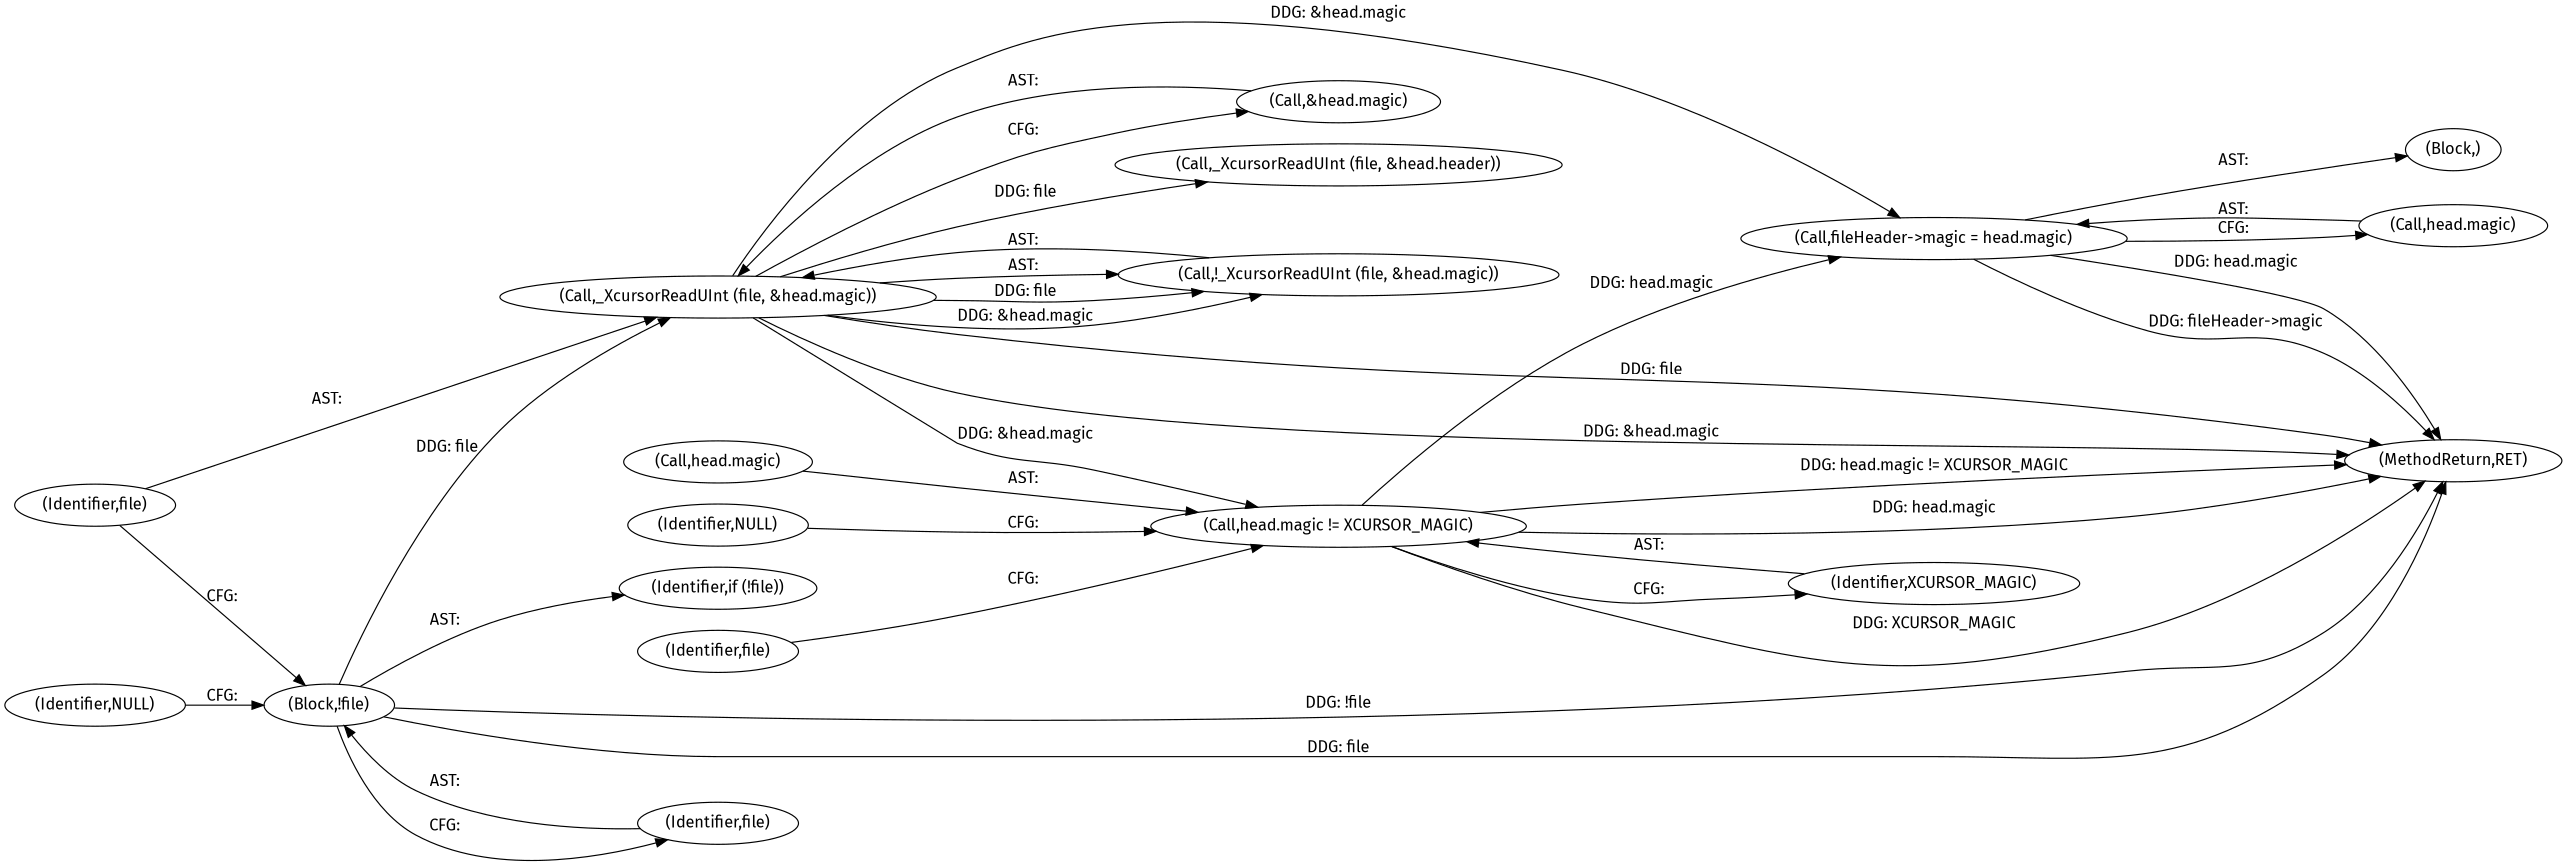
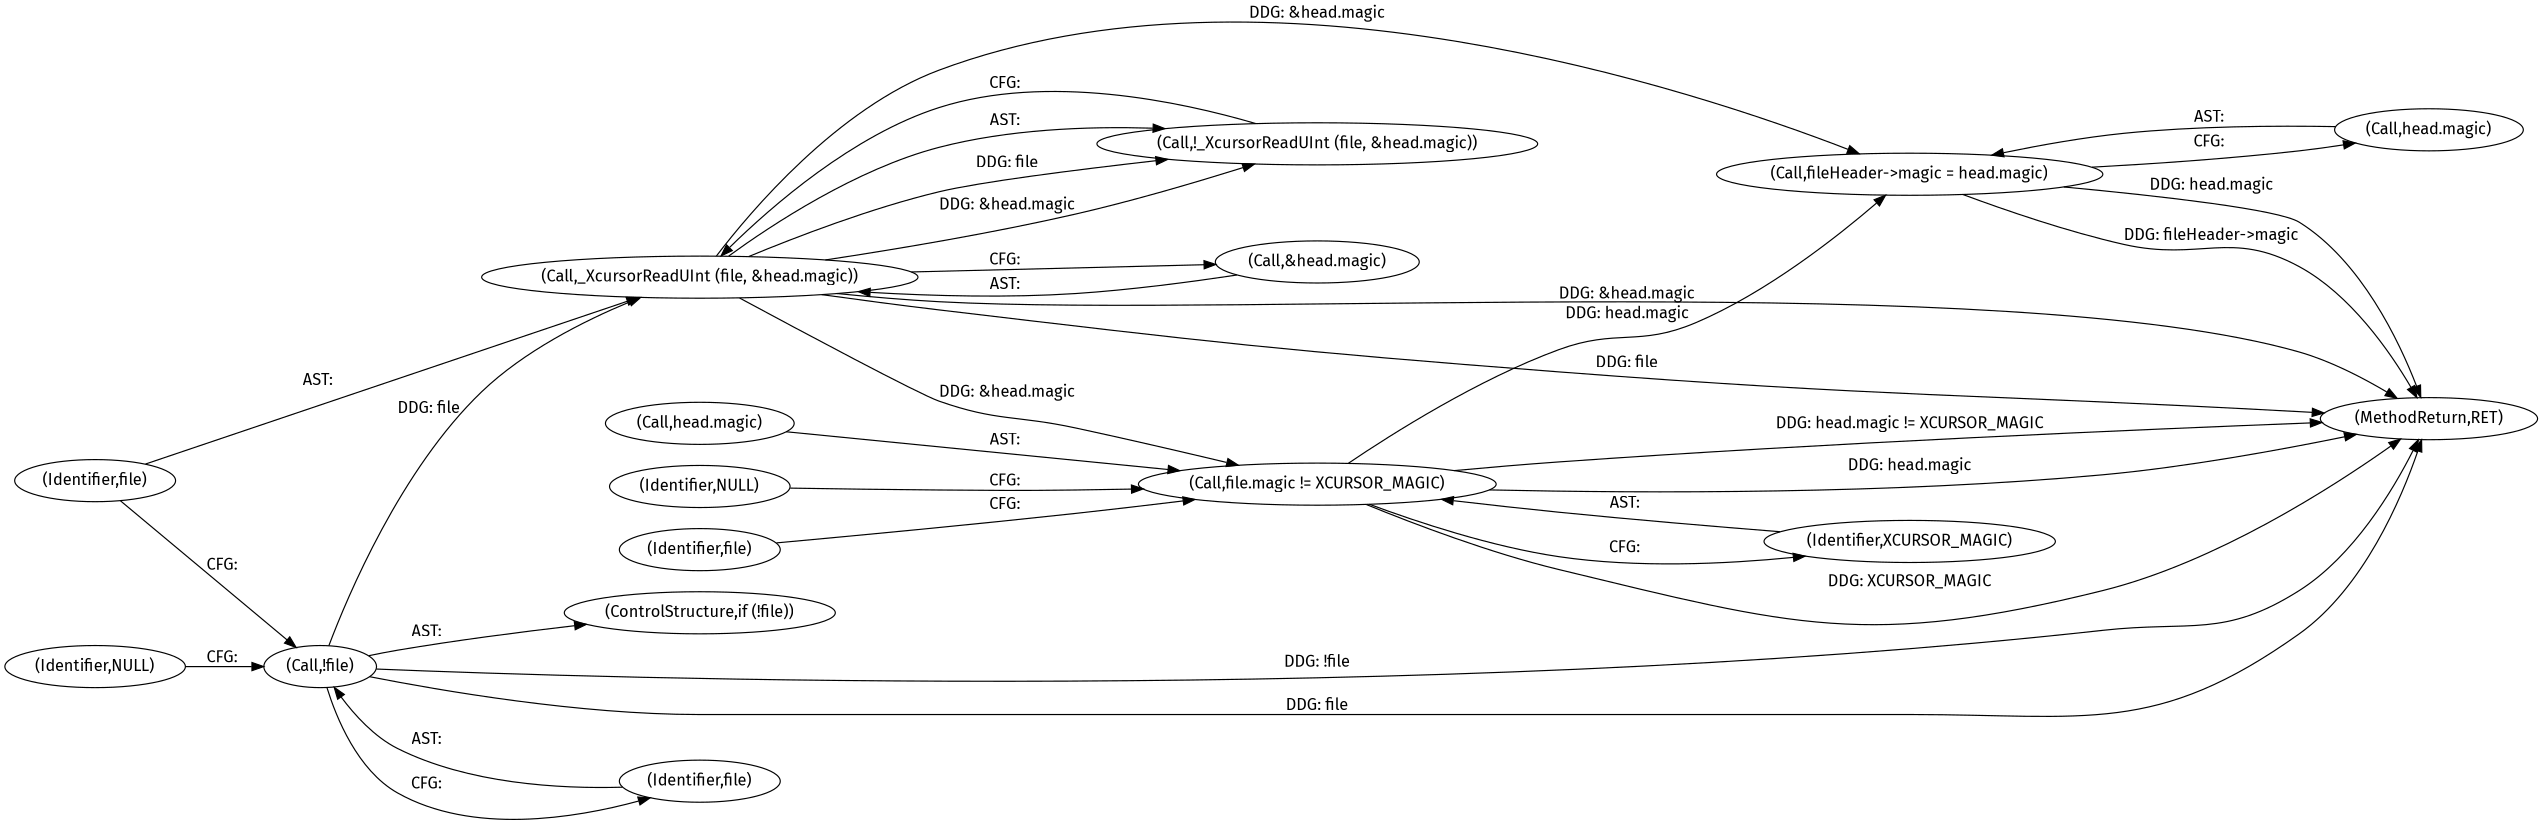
node "(Block,)": removed
node "(Call,_XcursorReadUInt (file, &head.header))": removed
edge "(Call,!_XcursorReadUInt (file, &head.magic))" -> "(Call,_XcursorReadUInt (file, &head.magic))": label "AST: " -> "CFG: "
node "(Call,head.magic != XCURSOR_MAGIC)": label "(Call,head.magic != XCURSOR_MAGIC)" -> "(Call,file.magic != XCURSOR_MAGIC)"
node "(Identifier,if (!file))": label "(Identifier,if (!file))" -> "(ControlStructure,if (!file))"
node "(Block,!file)": label "(Block,!file)" -> "(Call,!file)"
